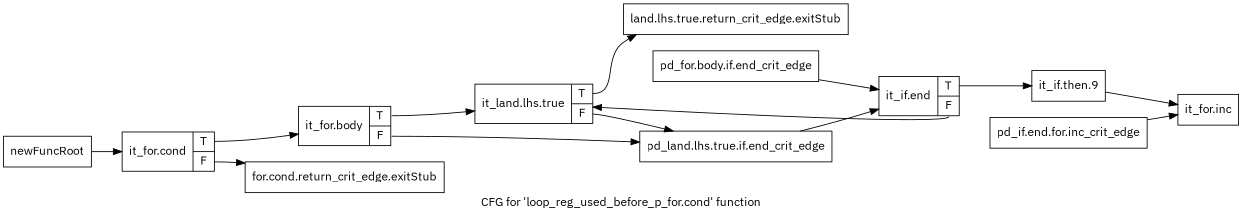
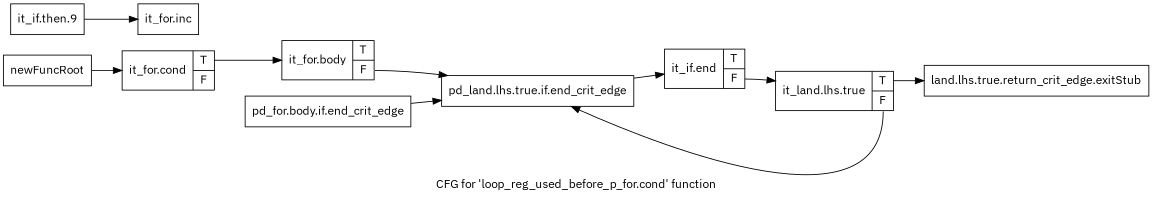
edge "pd_for.body.if.end_crit_edge" -> "it_if.end": now "pd_for.body.if.end_crit_edge" -> "pd_land.lhs.true.if.end_crit_edge"
edge "it_if.end" -> "it_if.then.9": removed
edge "it_for.body" -> "it_land.lhs.true": removed
node "pd_if.end.for.inc_crit_edge": removed
node "for.cond.return_crit_edge.exitStub": removed
